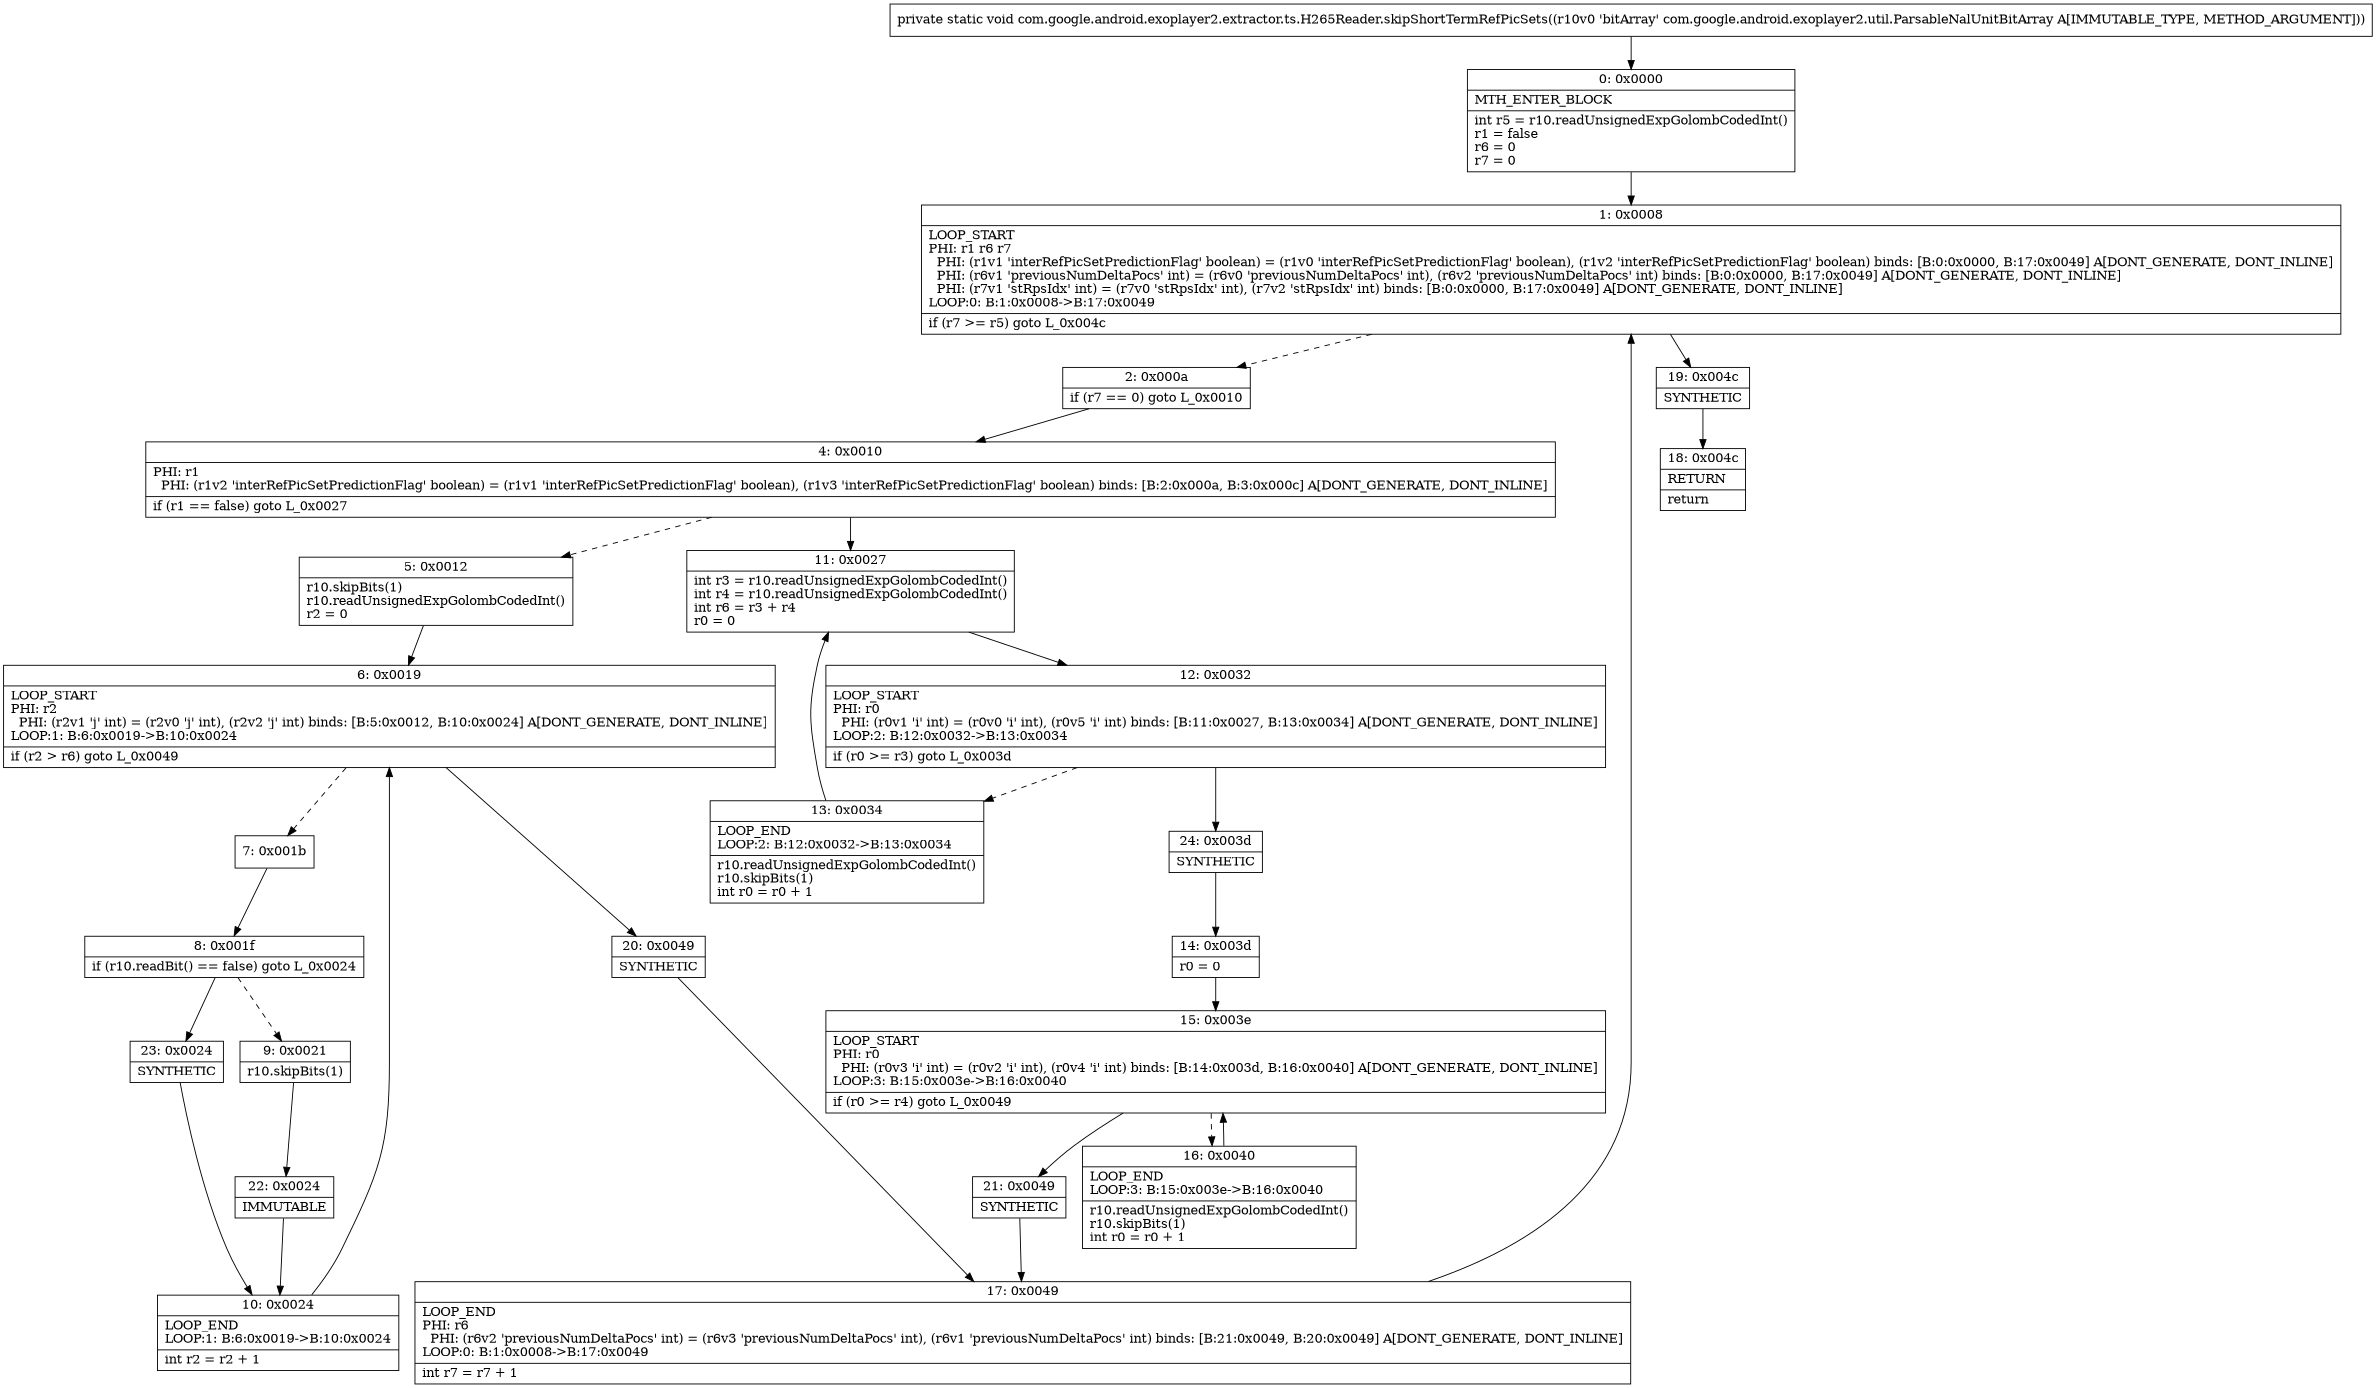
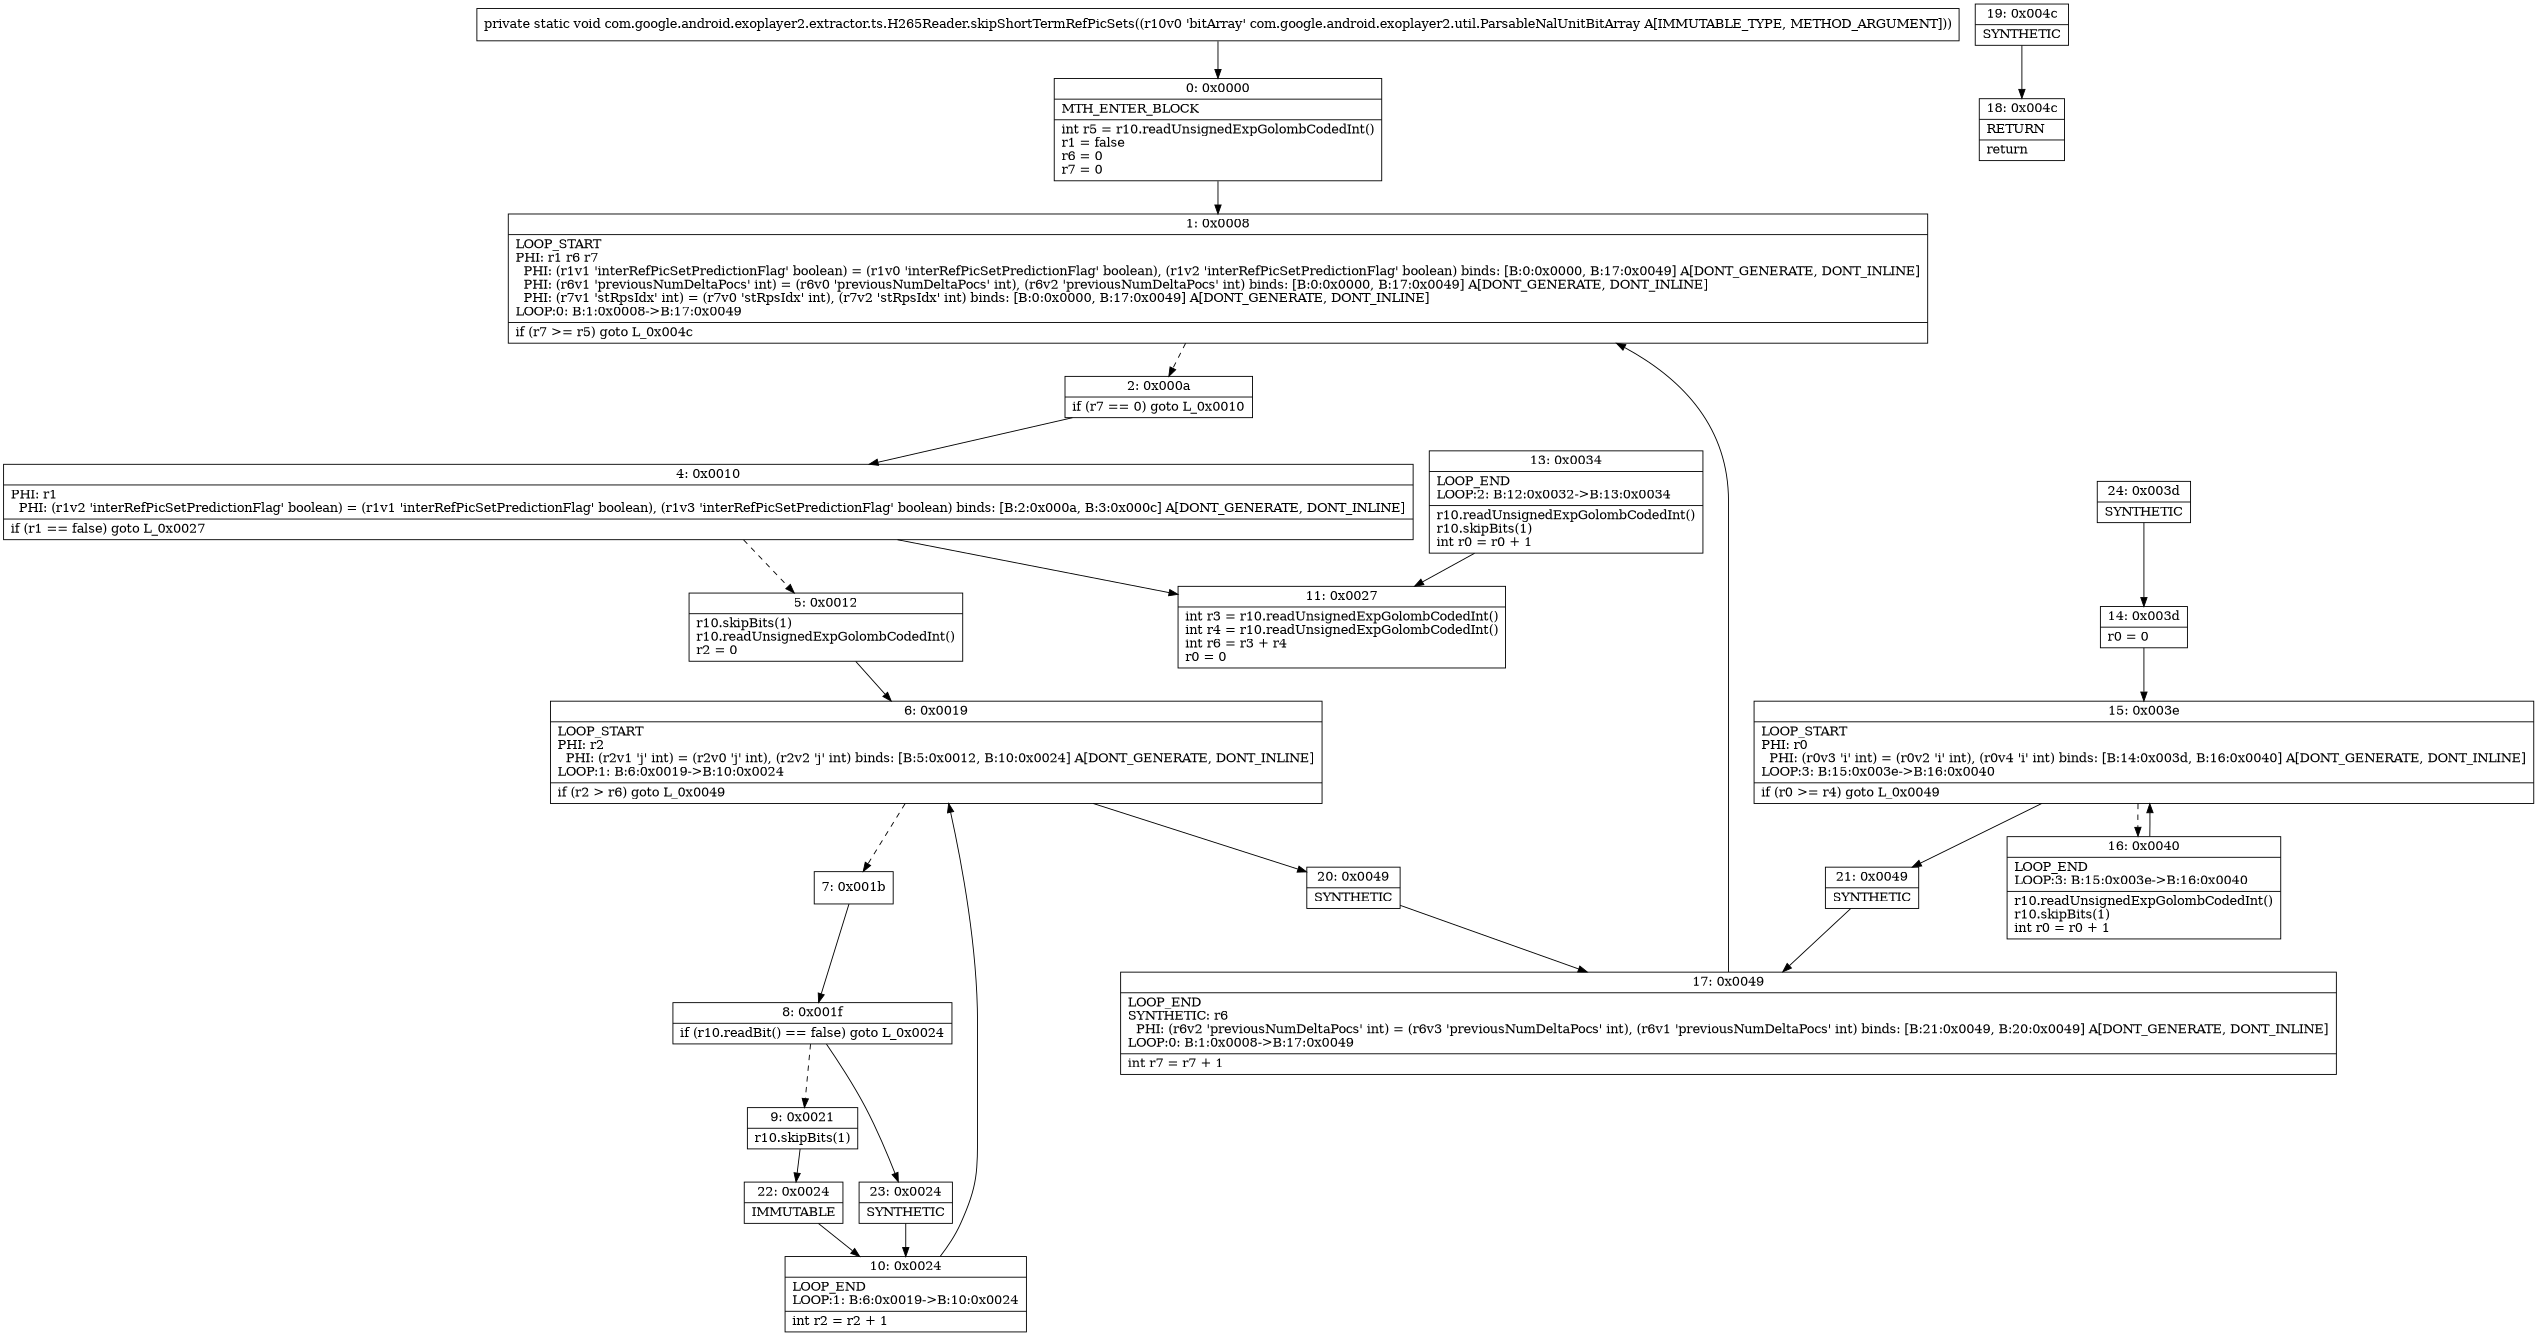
edge "1: 0x0008" -> "19: 0x004c": removed
node "12: 0x0032": removed
node "17: 0x0049": text "PHI: r6" -> "SYNTHETIC: r6"
